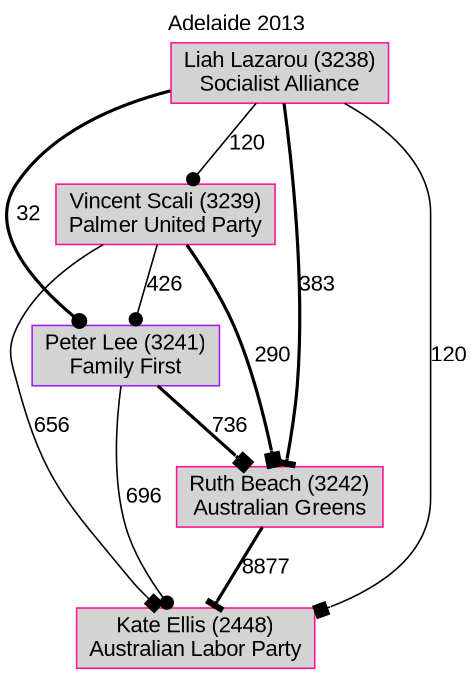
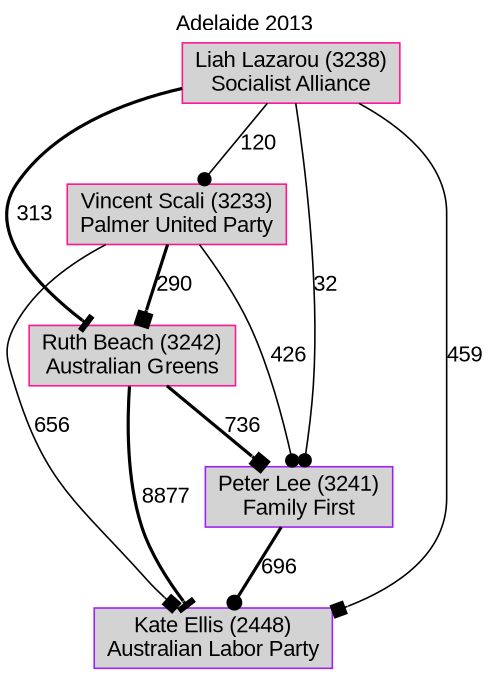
edge "Liah Lazarou (3238) Socialist Alliance" -> "Peter Lee (3241) Family First": style bold -> solid
node "Vincent Scali (3239) Palmer United Party": label "Vincent Scali (3239) Palmer United Party" -> "Vincent Scali (3233) Palmer United Party"
edge "Liah Lazarou (3238) Socialist Alliance" -> "Ruth Beach (3242) Australian Greens": label "383" -> "313"
edge "Liah Lazarou (3238) Socialist Alliance" -> "Kate Ellis (2448) Australian Labor Party": label "120" -> "459"
edge "Peter Lee (3241) Family First" -> "Ruth Beach (3242) Australian Greens": reversed
edge "Peter Lee (3241) Family First" -> "Kate Ellis (2448) Australian Labor Party": style solid -> bold
node "Kate Ellis (2448) Australian Labor Party": color deeppink -> purple
